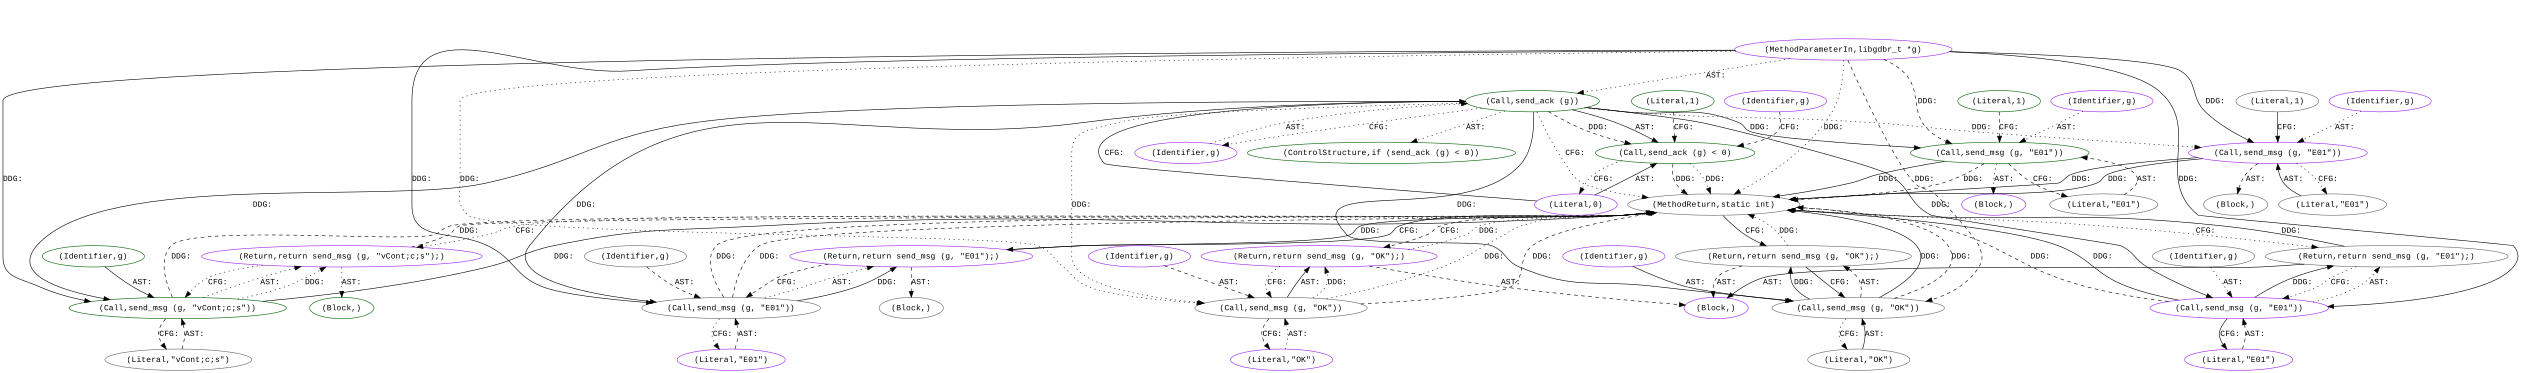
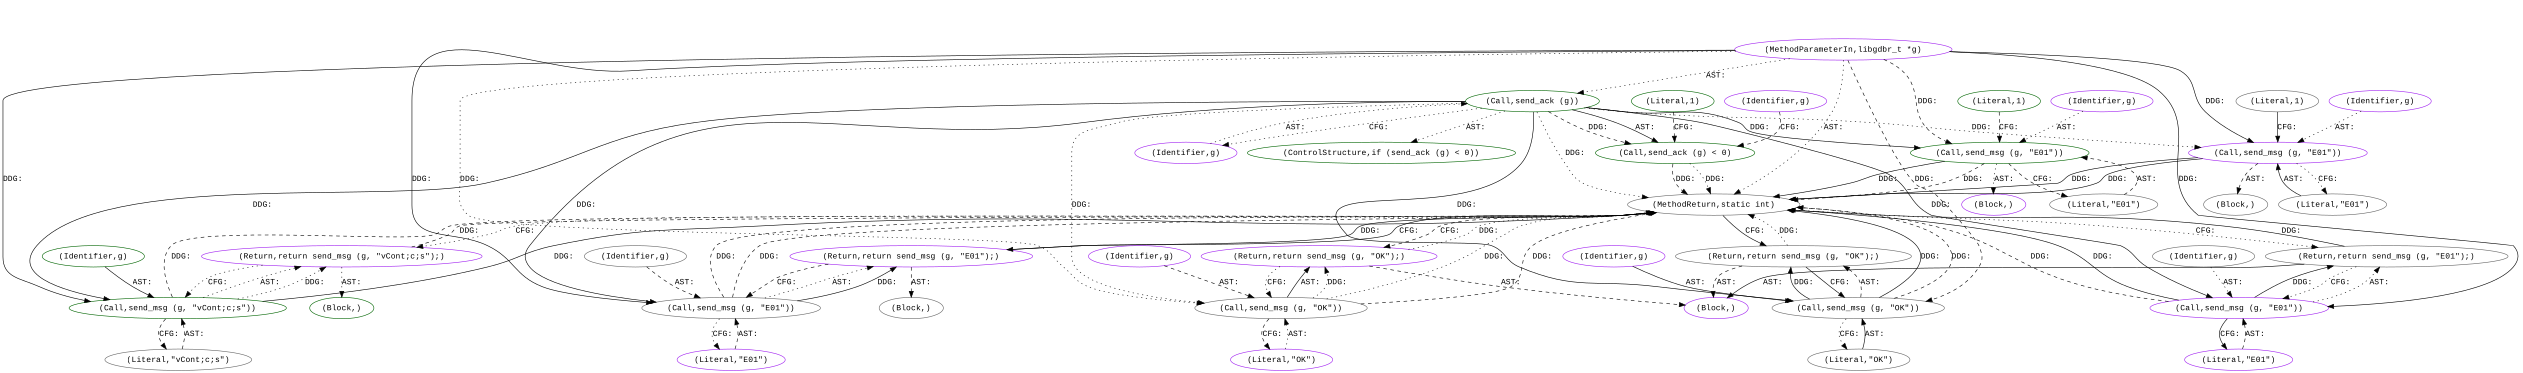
edge "(MethodParameterIn,libgdbr_t *g)" -> "(MethodReturn,static int)": label "DDG: " -> "AST: "
edge "(Call,send_ack (g))" -> "(MethodReturn,static int)": label "CFG: " -> "DDG: "
node "(Literal,0)": removed
